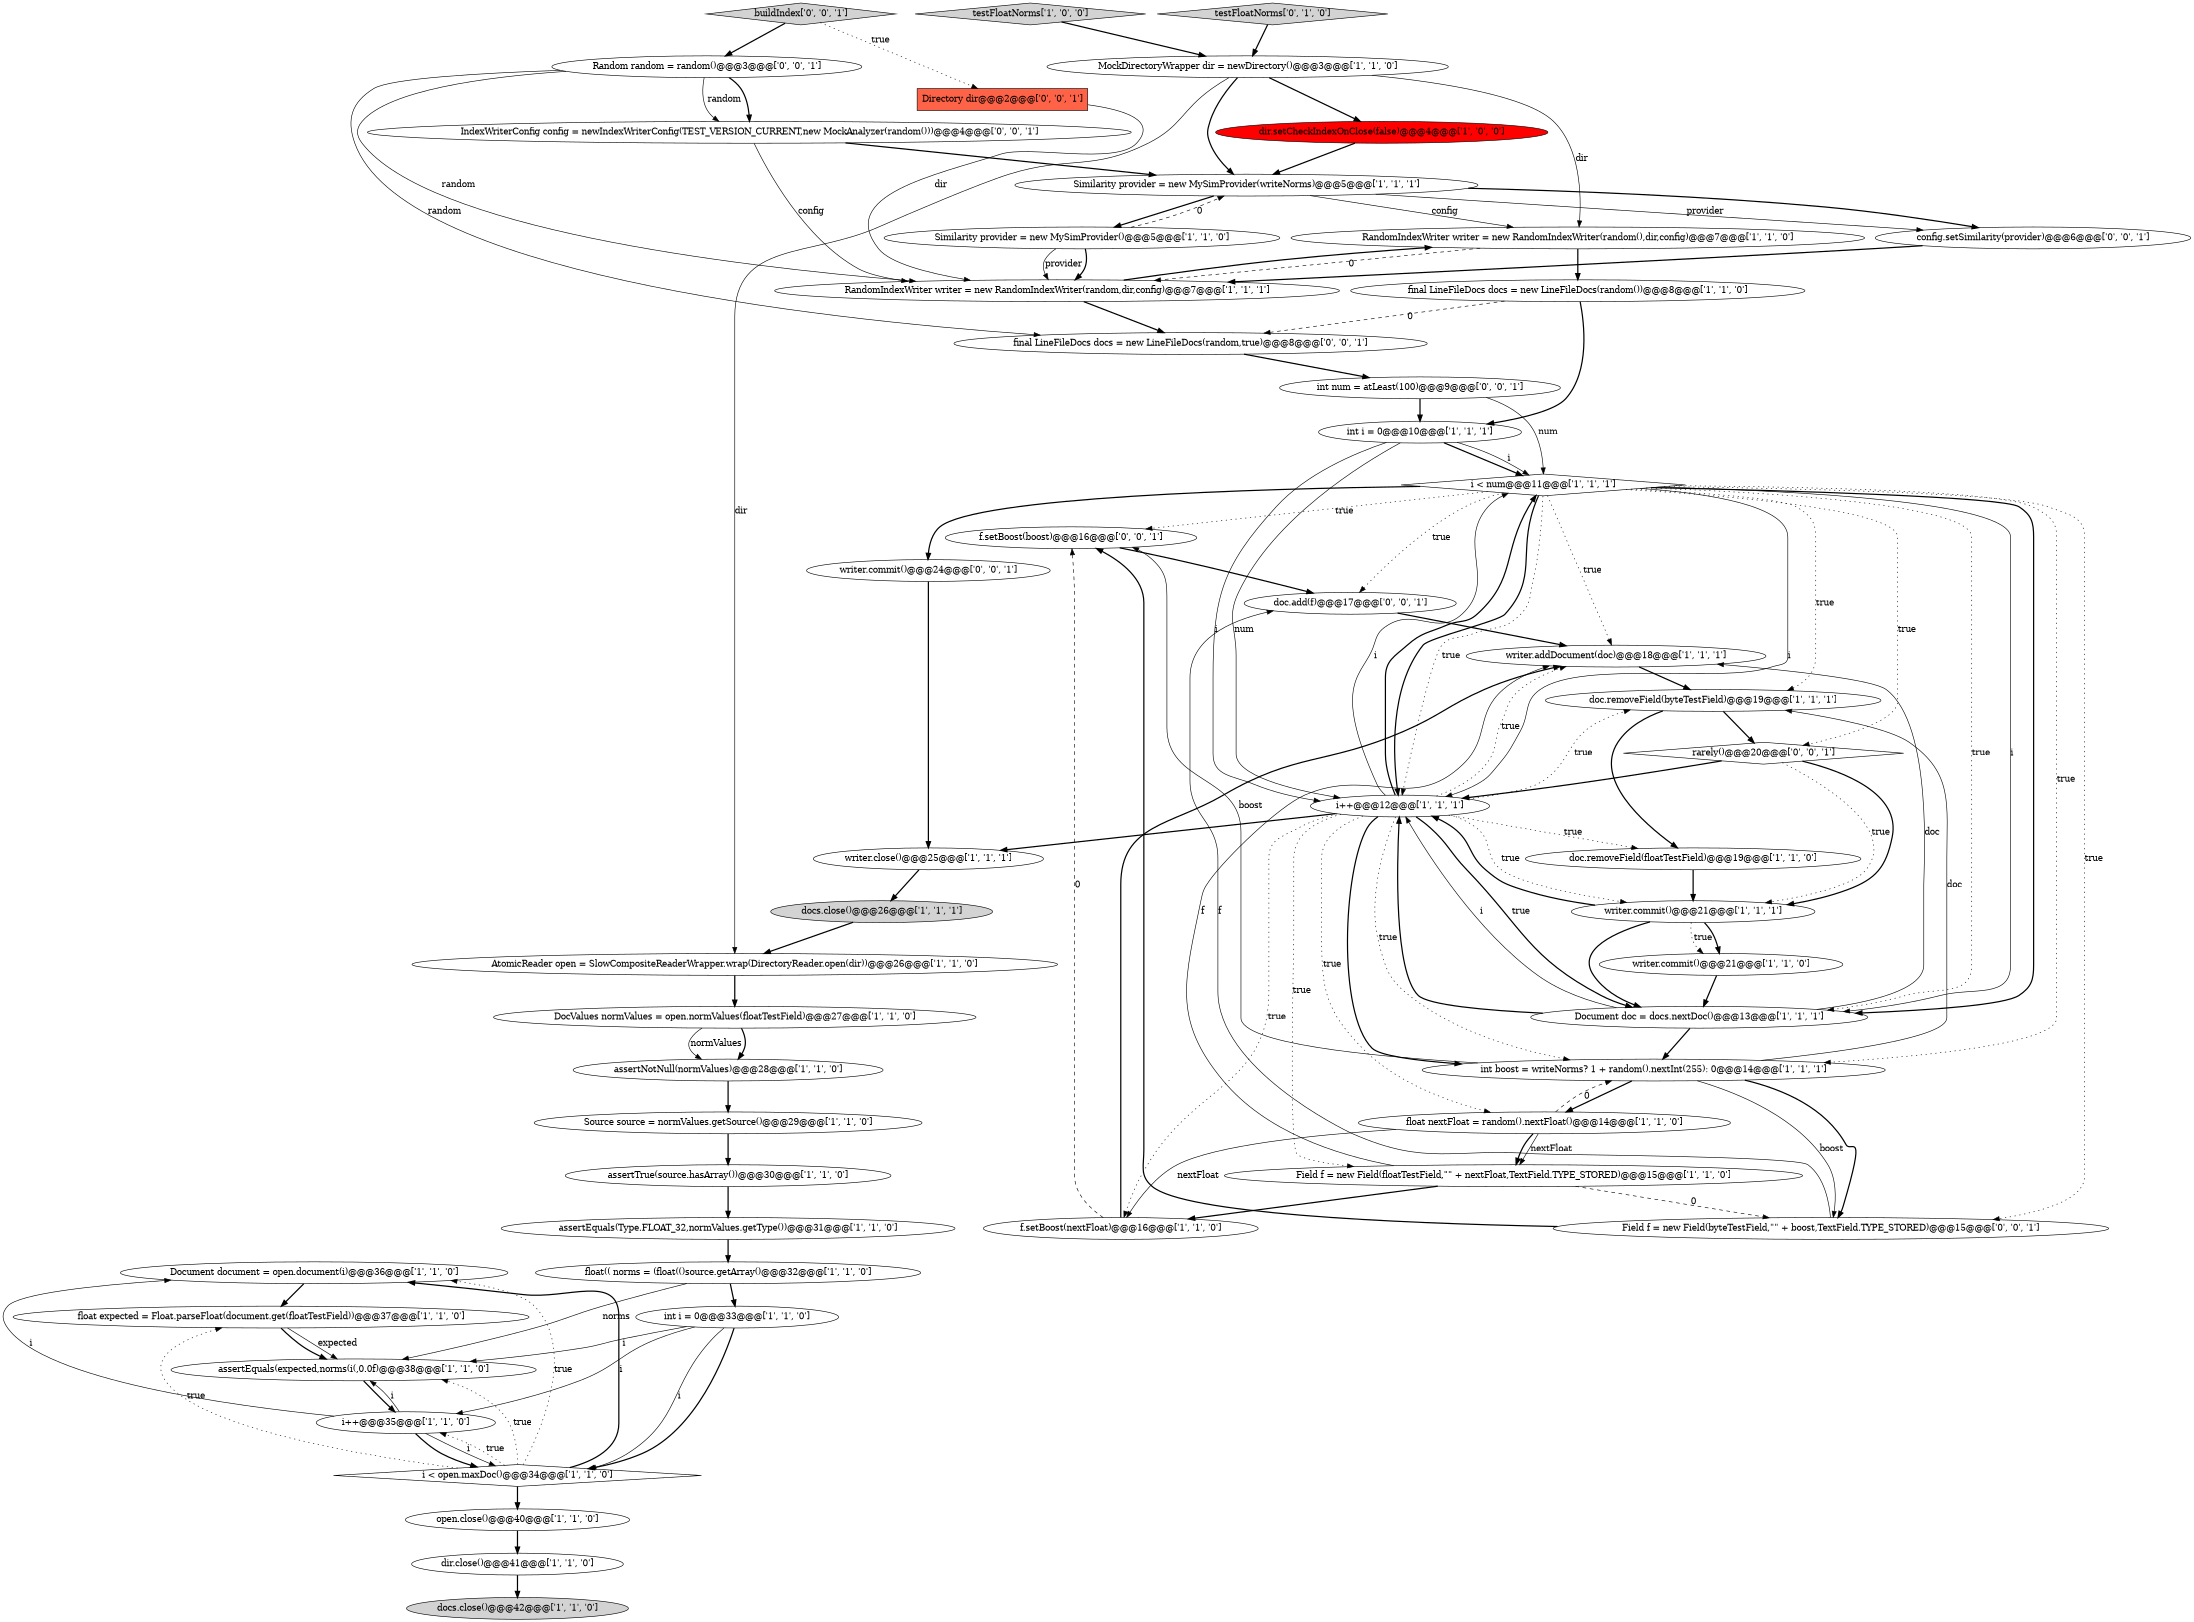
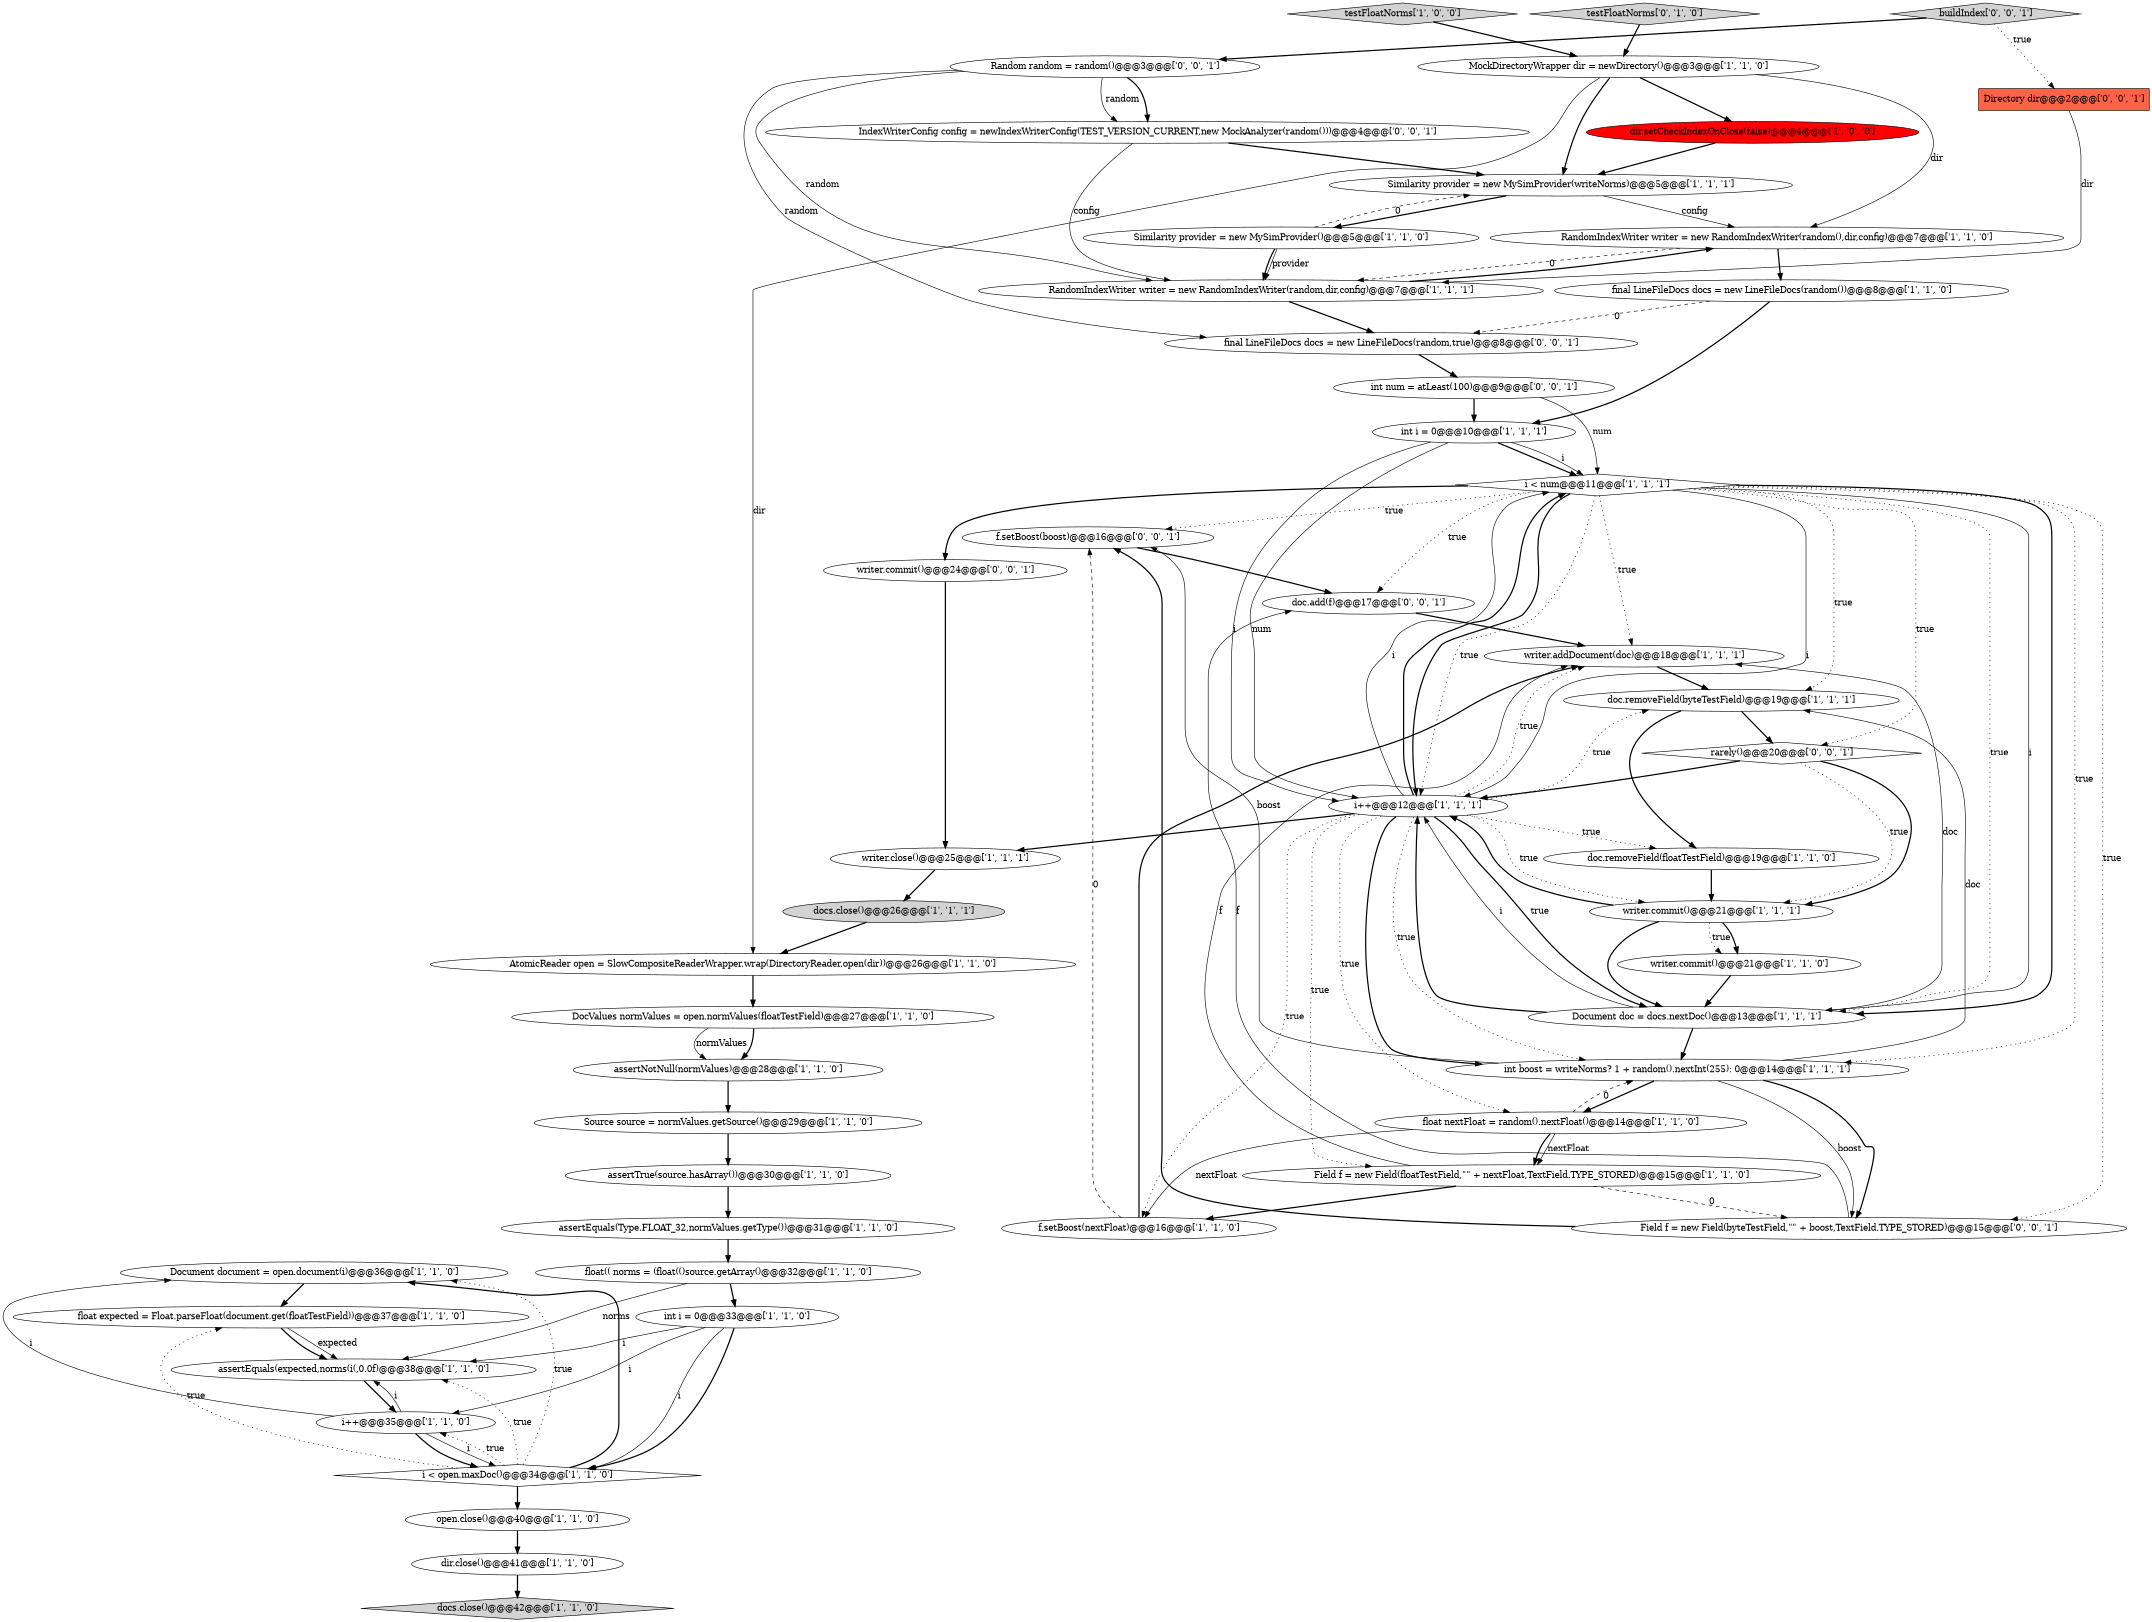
node "config.setSimilarity(provider)@@@6@@@['0', '0', '1']": removed
node "docs.close()@@@42@@@['1', '1', '0']": shape ellipse -> diamond
